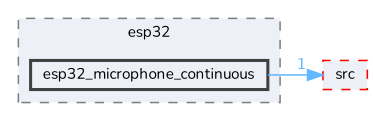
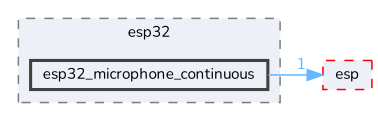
node "src": label "src" -> "esp"
